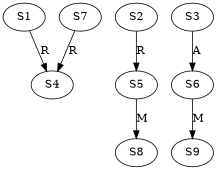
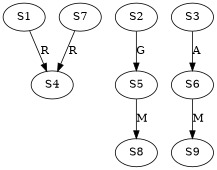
edge "S2" -> "S5": label "R" -> "G"
